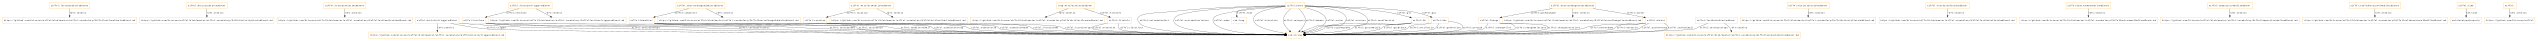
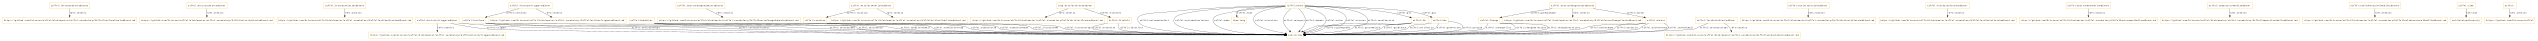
edge "eiffel:SourceChangeSubmittedEvent" -> "eiffel:Submitter": removed, label "eiffel:submitter"
node "xsd:long": label "xsd:long" -> "time:long"
